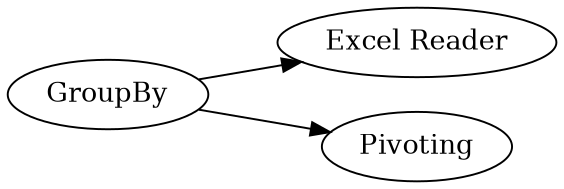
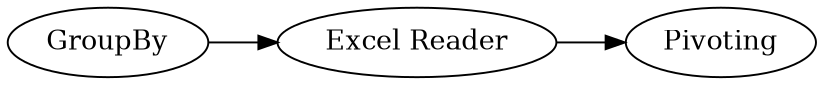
edge "GroupBy" -> "Pivoting": now "Excel Reader" -> "Pivoting"
